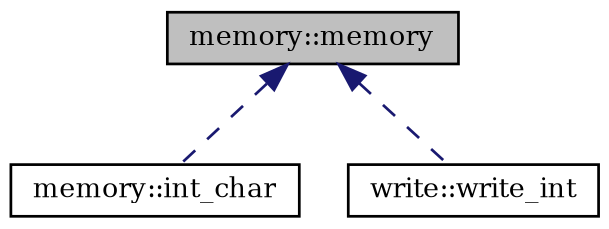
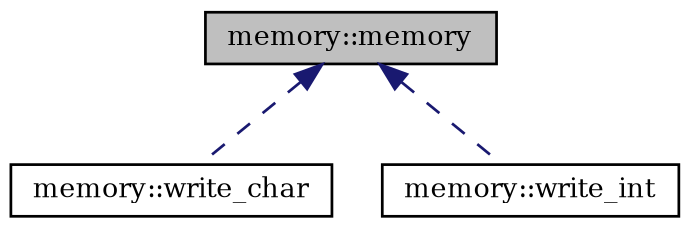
node "memory::int_char": label "memory::int_char" -> "memory::write_char"
node "write::write_int": label "write::write_int" -> "memory::write_int"
